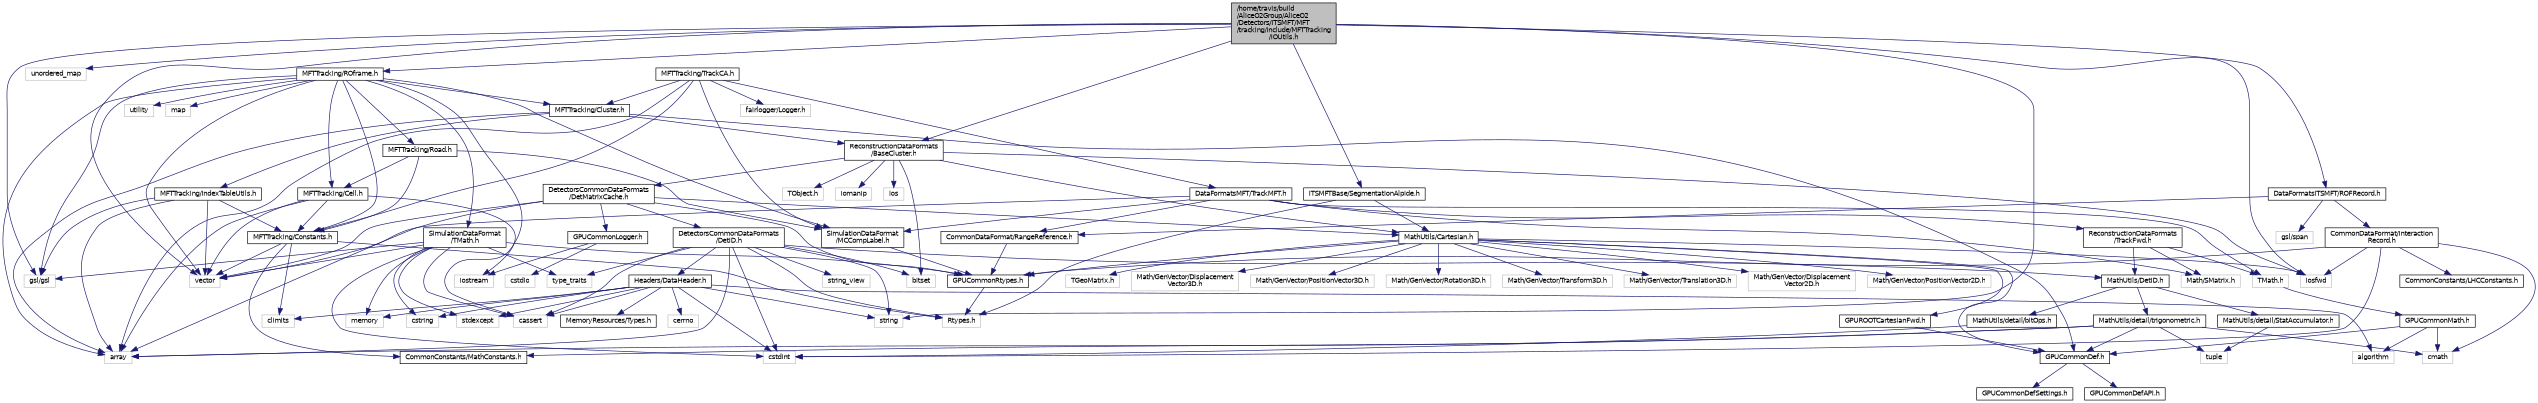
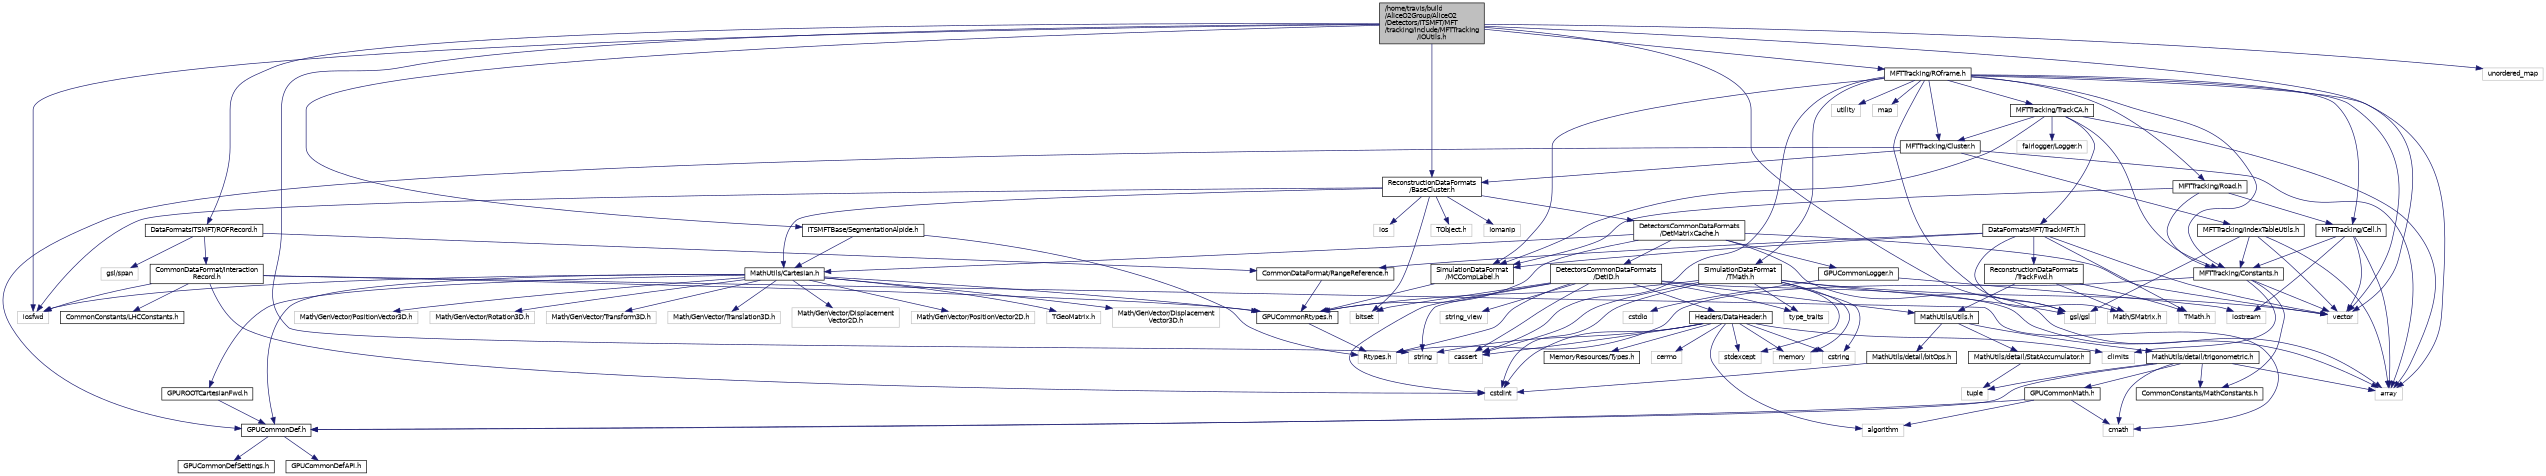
edge "MFTTracking/ROframe.h" -> "MFTTracking/TrackCA.h": added
node "MathUtils/DetID.h": label "MathUtils/DetID.h" -> "MathUtils/Utils.h"
edge "TMath.h" -> "GPUCommonMath.h": now "MathUtils/detail/trigonometric.h" -> "GPUCommonMath.h"
